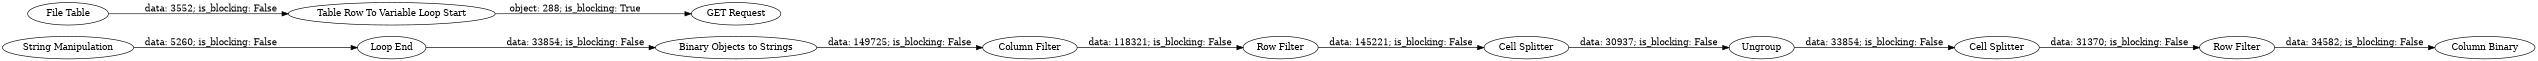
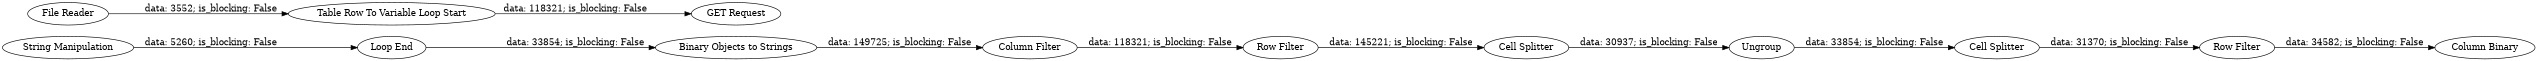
edge "Table Row To Variable Loop Start" -> "GET Request": label "object: 288; is_blocking: True" -> "data: 118321; is_blocking: False"
node "File Table": label "File Table" -> "File Reader"
